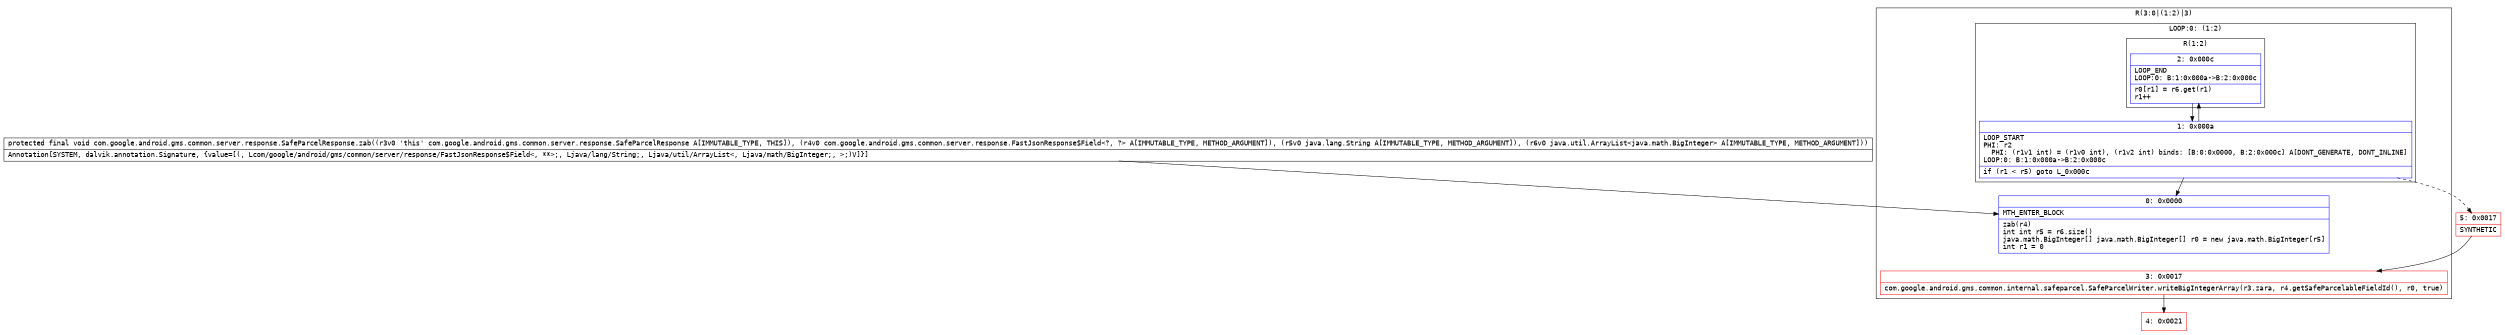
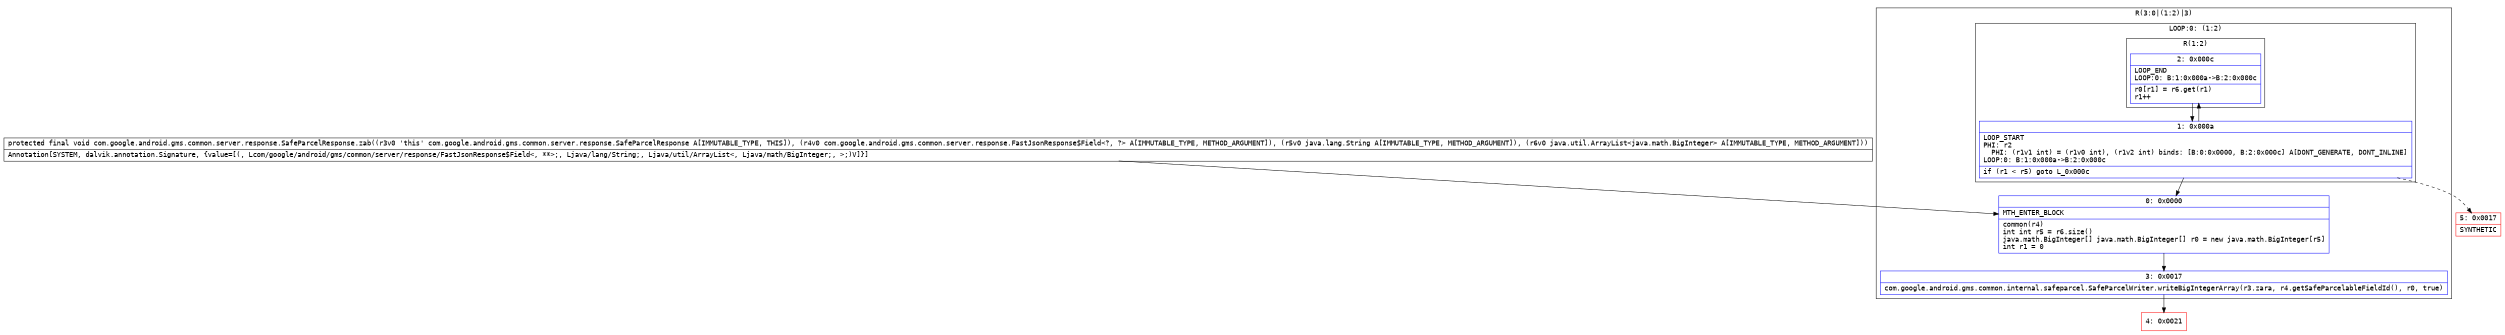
node "0: 0x0000": text "zab(r4)" -> "common(r4)"
edge "5: 0x0017" -> "3: 0x0017": now "0: 0x0000" -> "3: 0x0017"
node "3: 0x0017": color red -> blue
